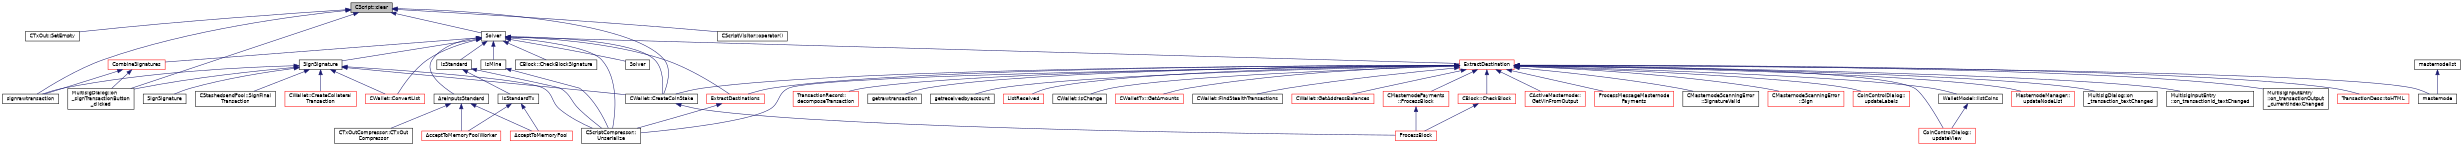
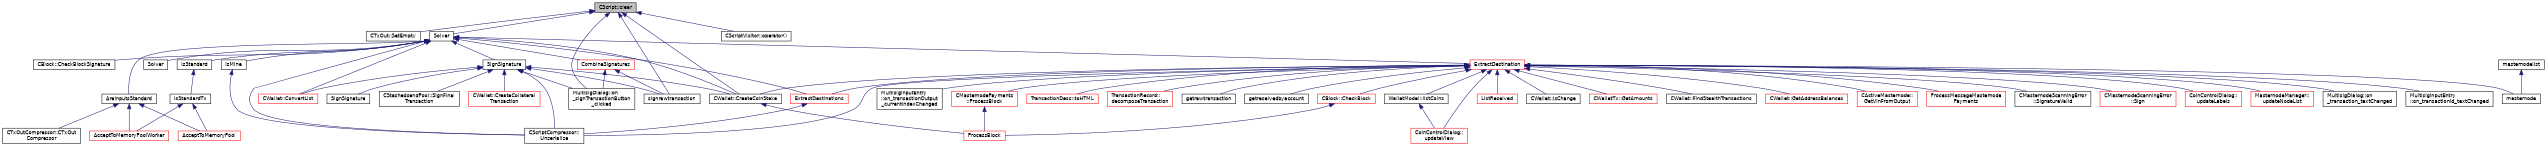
edge "CScriptCompressor:: Unserialize" -> "IsStandard": removed
